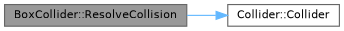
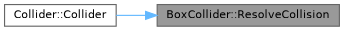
edge "BoxCollider::ResolveCollision" -> "Collider::Collider": reversed
